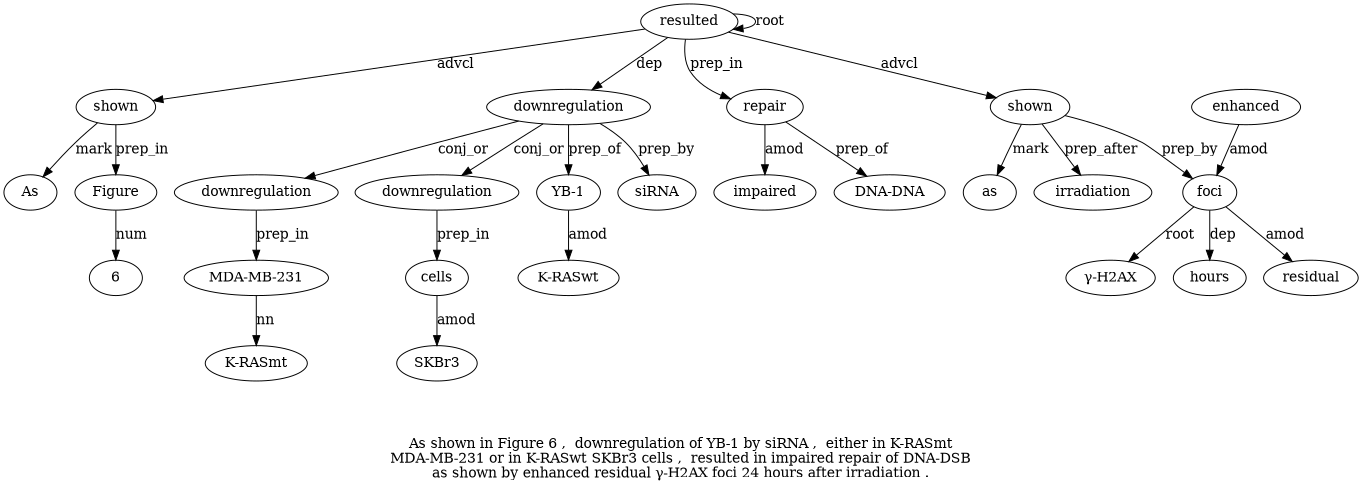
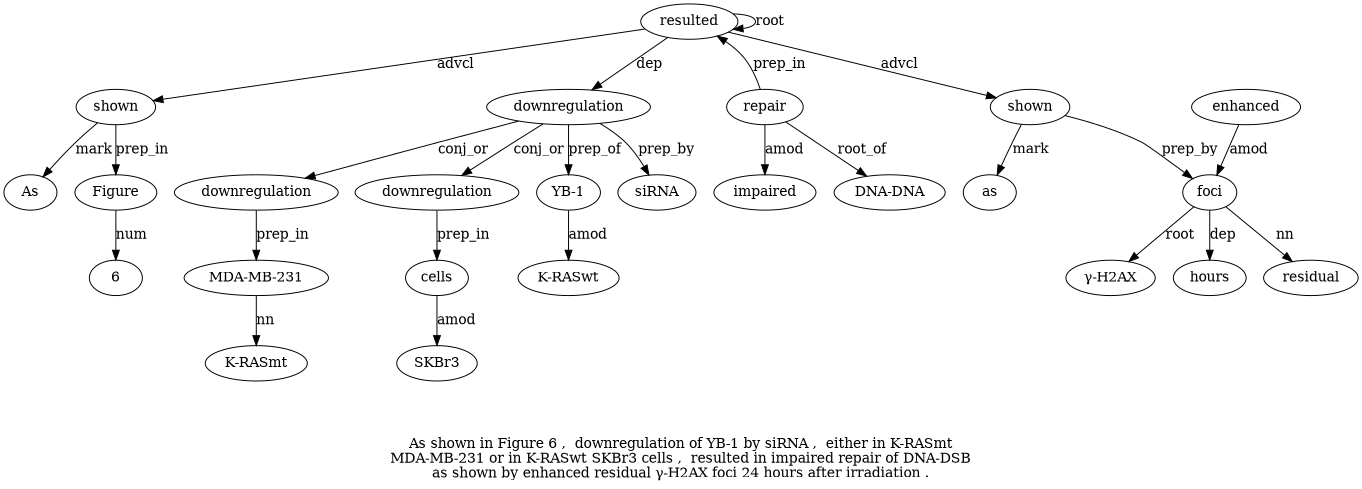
edge "resulted" -> "repair": reversed
edge "repair" -> "DNA-DNA": label "prep_of" -> "root_of"
node "irradiation": removed
edge "foci" -> "residual": label "amod" -> "nn"
